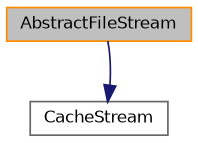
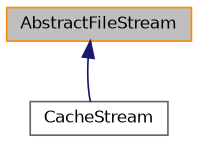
edge "AbstractFileStream" -> "CacheStream": reversed
